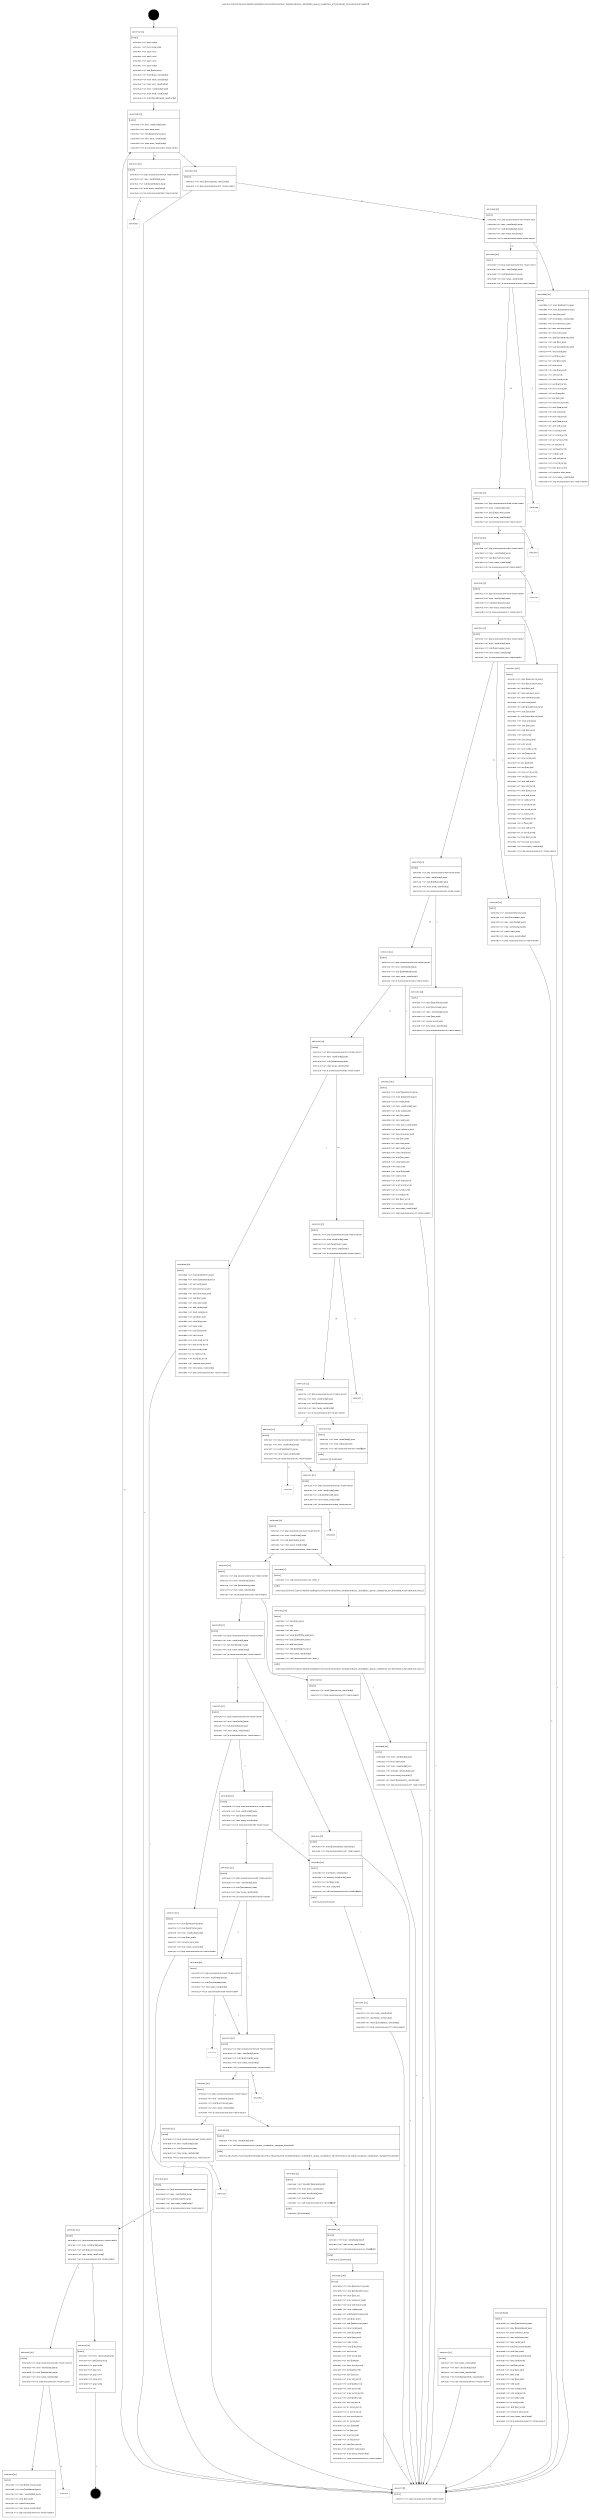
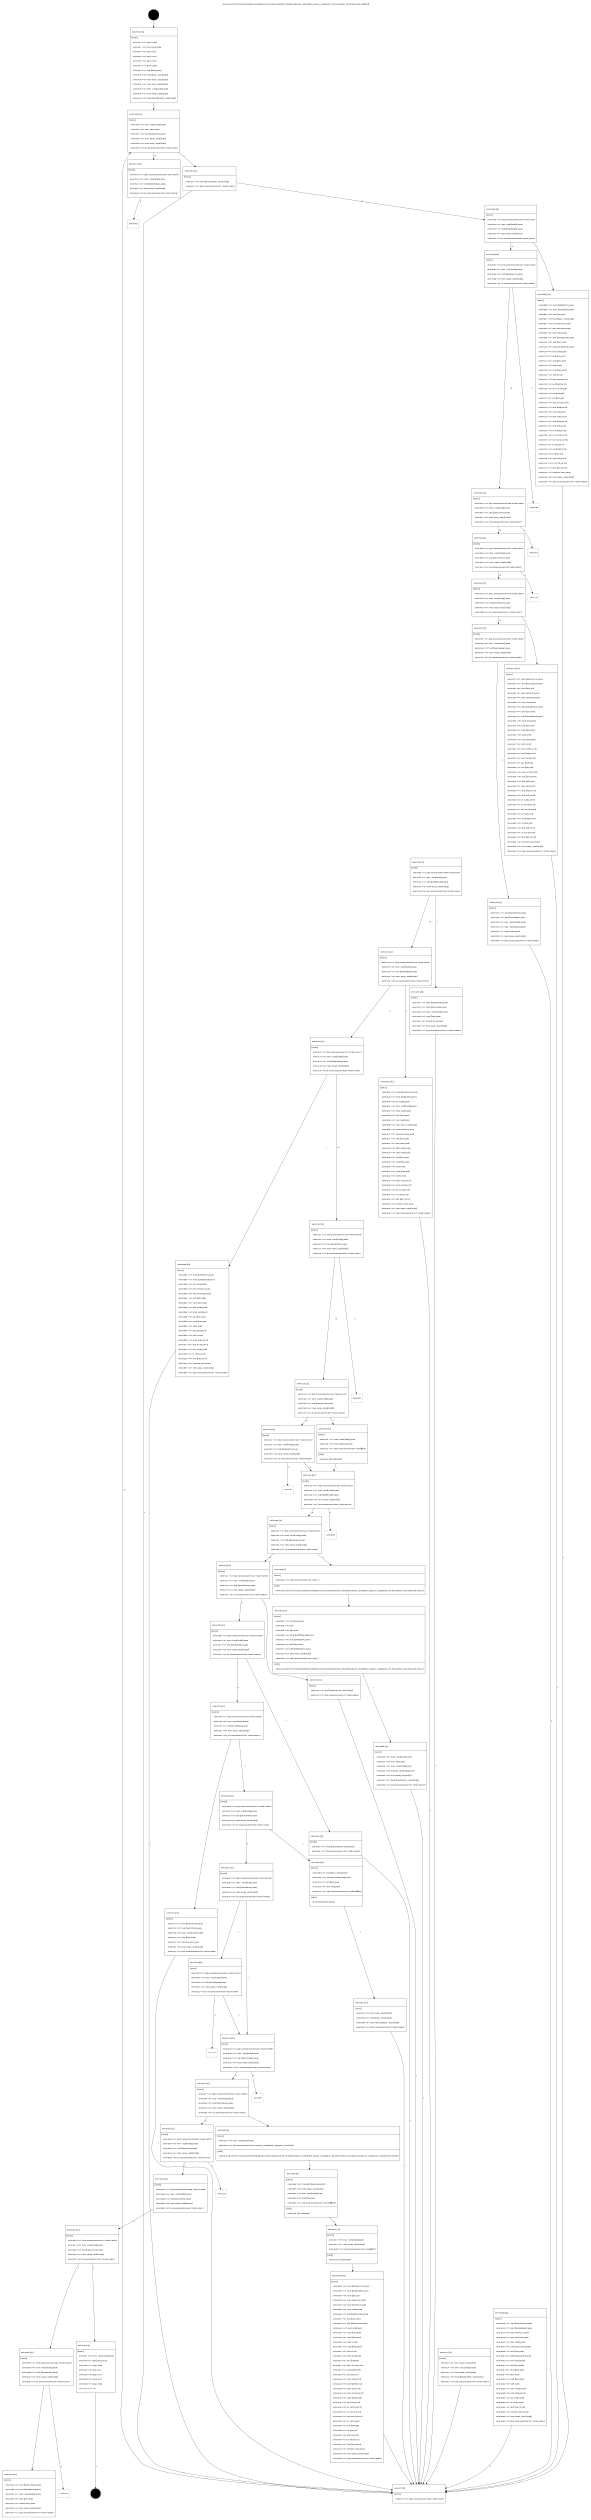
edge "0x4014e1 [25]" -> "0x4014fa [25]": removed, label "13"
edge "0x401590 [25]" -> "0x4015a9 [25]": added, label "9"
